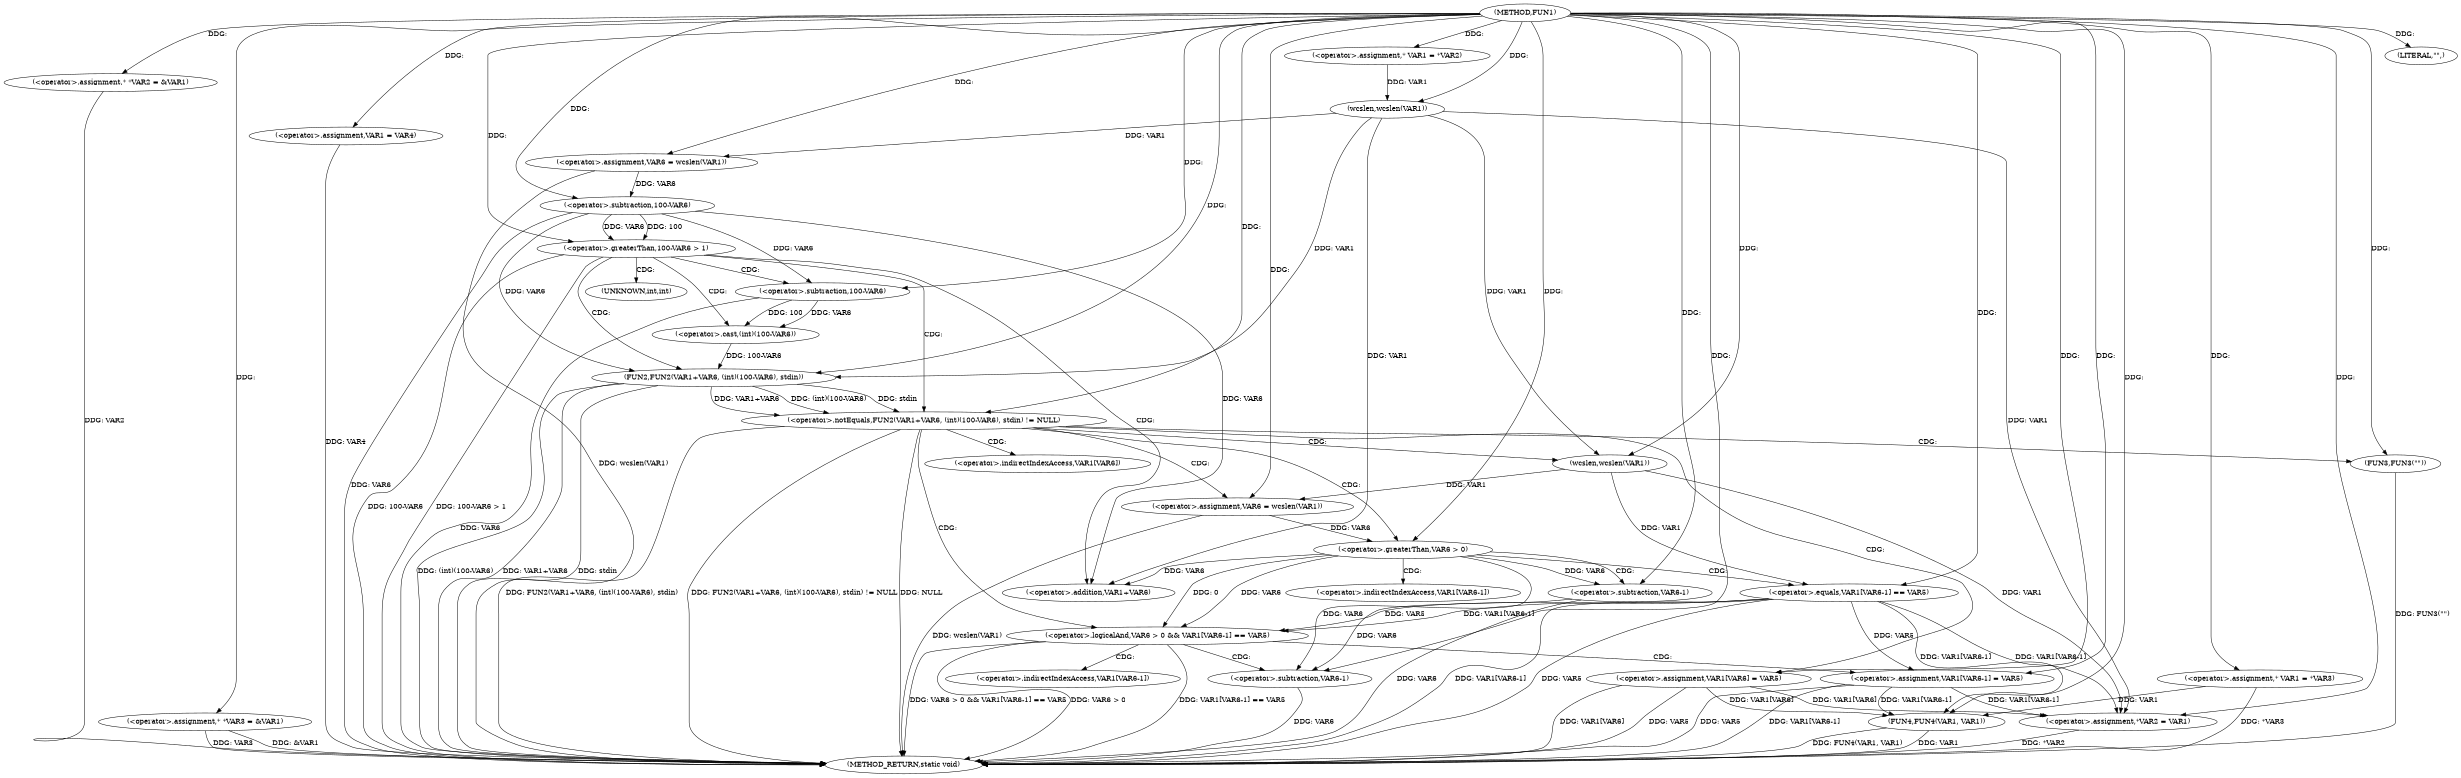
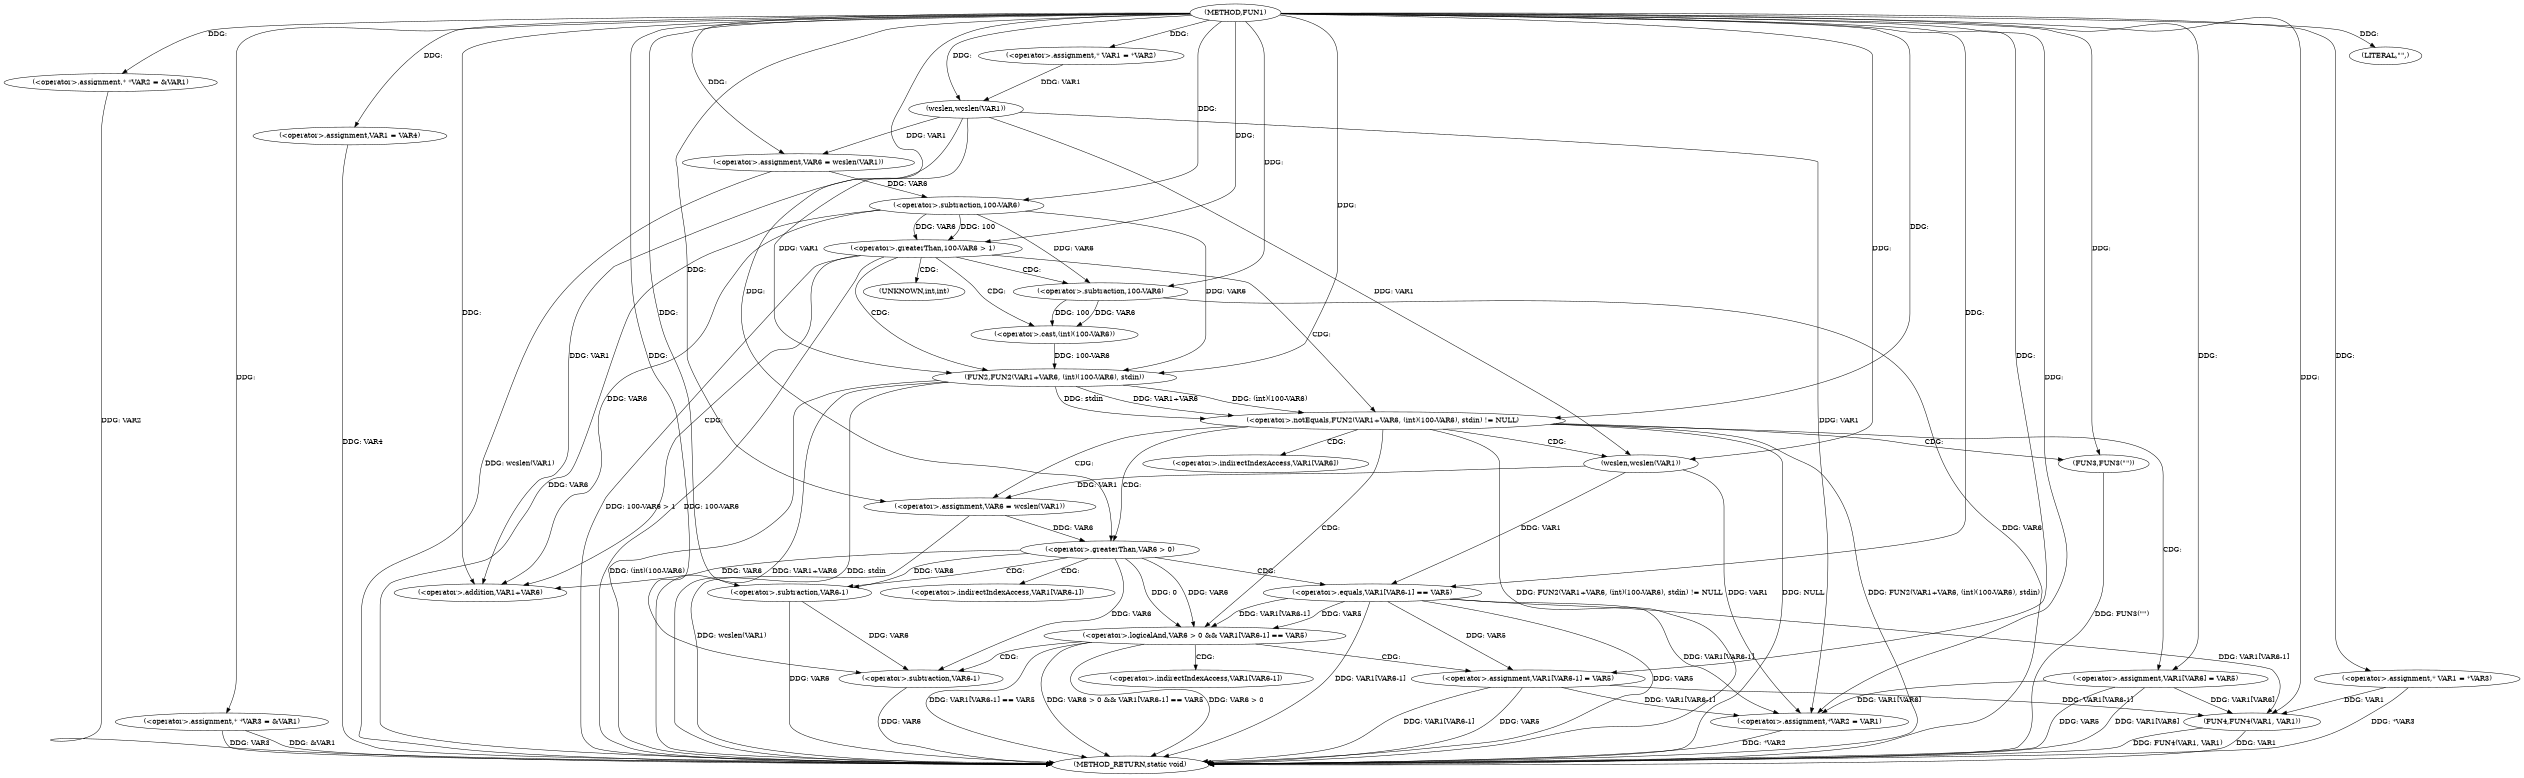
edge "(METHOD,FUN1)" -> "(<operator>.addition,VAR1+VAR6)": added, label "DDG:"
